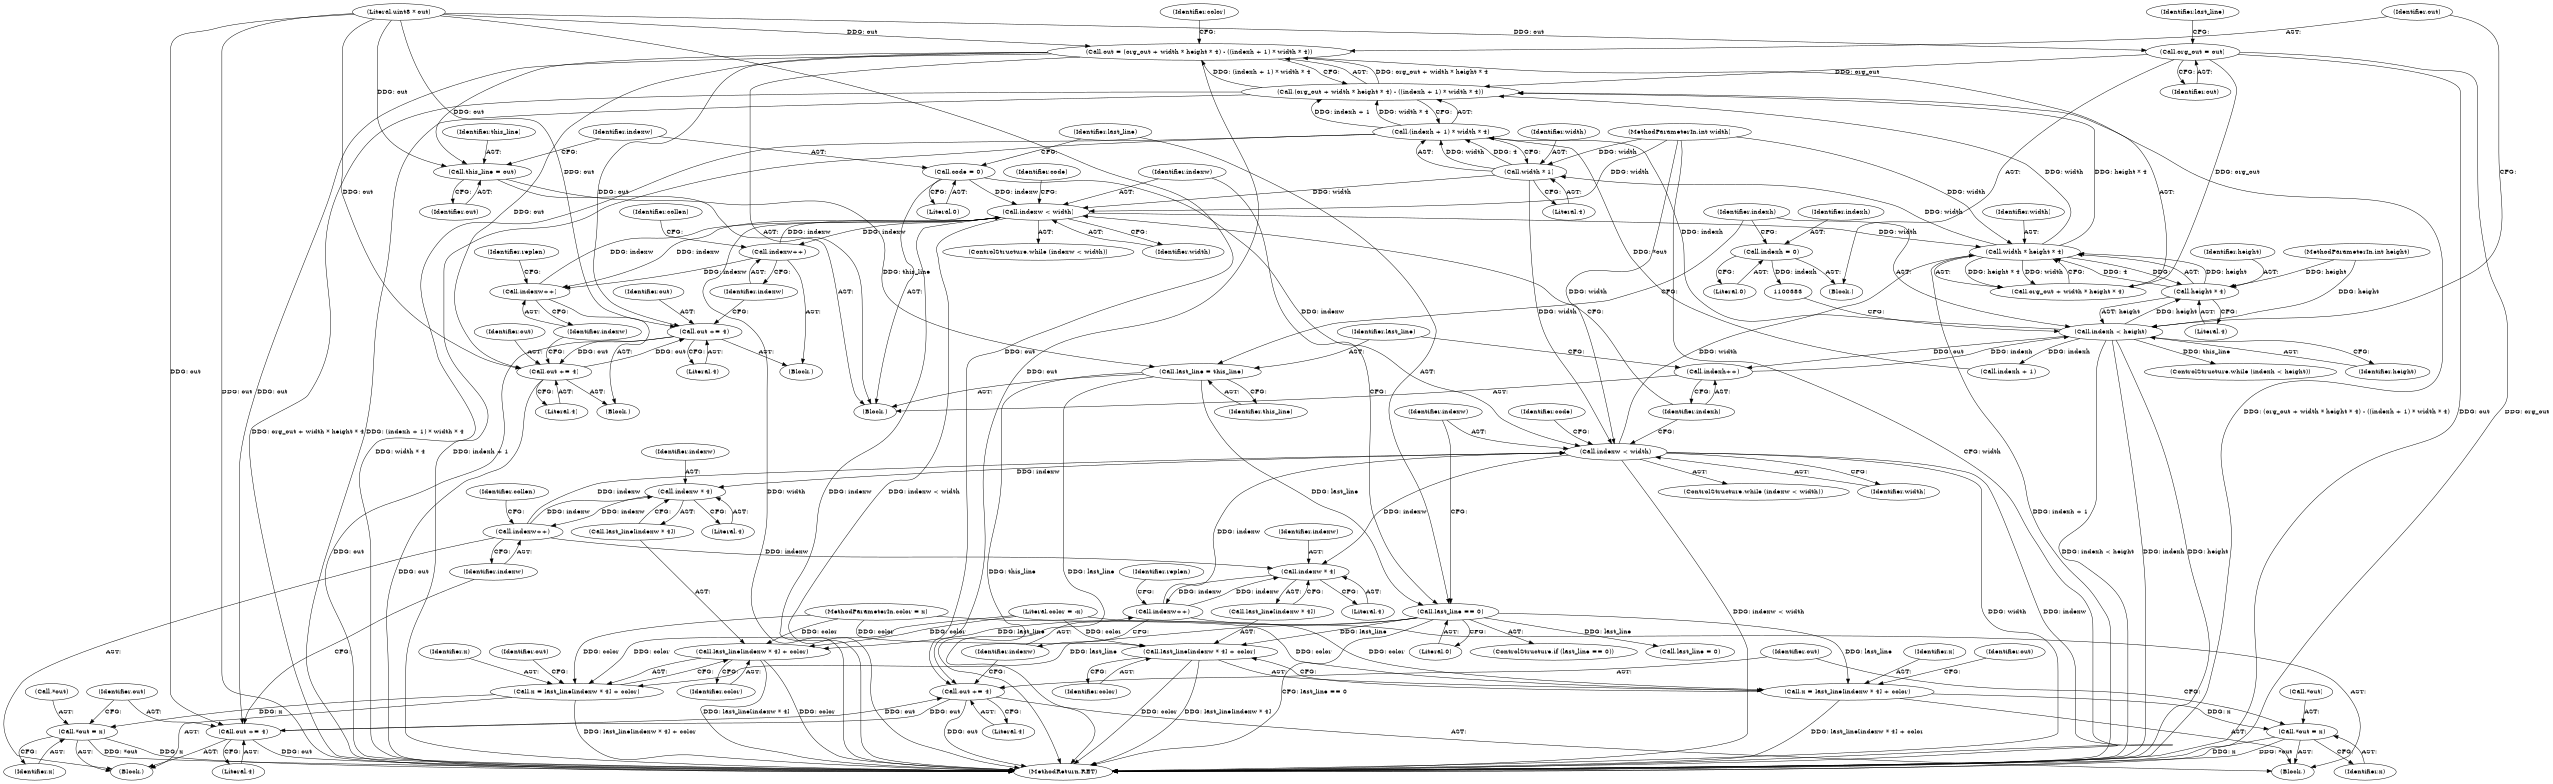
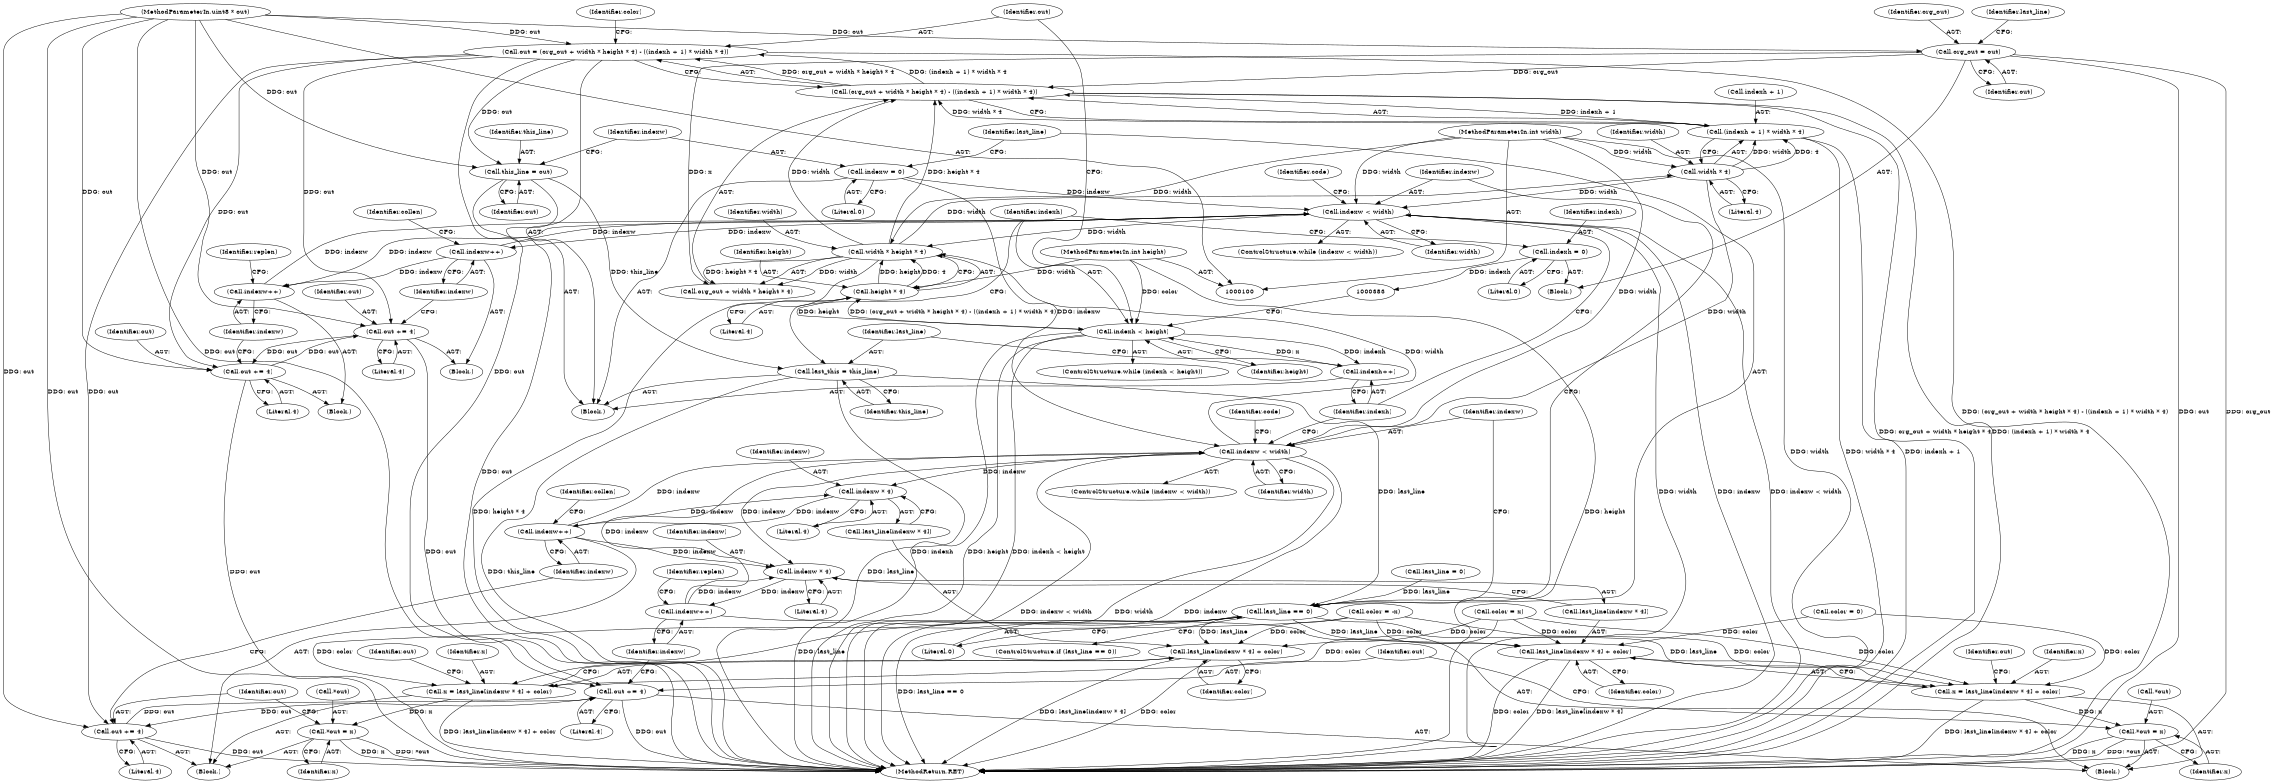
node "(Literal,uint8 * out)": label "(Literal,uint8 * out)" -> "(MethodParameterIn,uint8 * out)"
node "(Identifier,org_out)": added
node "(Call,code = 0)": label "(Call,code = 0)" -> "(Call,indexw = 0)"
node "(Call,width * 1)": label "(Call,width * 1)" -> "(Call,width * 4)"
edge "(Call,org_out = out)" -> "(Call,org_out + width * height * 4)": label "DDG: org_out" -> "DDG: x"
edge "(Call,indexh + 1)" -> "(Call,(indexh + 1) * width * 4)": label "DDG: *out" -> "AST: "
edge "(Call,org_out + width * height * 4)" -> "(Call,width * height * 4)": removed, label "CFG:"
edge "(Call,width * height * 4)" -> "(Call,height * 4)": label "DDG: " -> "CFG: "
edge "(MethodParameterIn,int height)" -> "(Call,height * 4)": label "DDG: height" -> "DDG: width"
node "1000100": added
node "1100383": label "1100383" -> "1000383"
edge "(MethodParameterIn,int height)" -> "(Call,indexh < height)": label "DDG: height" -> "DDG: color"
edge "(Call,height * 4)" -> "(Call,indexh < height)": label "AST: height" -> "DDG: height"
edge "(Call,indexh < height)" -> "(Call,height * 4)": label "DDG: height" -> "DDG: (org_out + width * height * 4) - ((indexh + 1) * width * 4)"
edge "(Call,indexh < height)" -> "(Call,(indexh + 1) * width * 4)": removed, label "DDG: indexh"
edge "(Call,indexh < height)" -> "(Call,indexh + 1)": removed, label "DDG: indexh"
edge "(Call,indexh < height)" -> "(Call,indexh++)": label "DDG: out" -> "DDG: indexh"
edge "(Call,indexh++)" -> "(Call,indexh < height)": label "DDG: indexh" -> "DDG: x"
edge "(Call,indexh < height)" -> "(ControlStructure,while (indexh < height))": label "DDG: this_line" -> "AST: "
node "(Call,last_line = this_line)": label "(Call,last_line = this_line)" -> "(Call,last_this = this_line)"
edge "(MethodParameterIn,int width)" -> "(MethodReturn,RET)": label "CFG: width" -> "DDG: width"
edge "(Call,width * height * 4)" -> "(MethodReturn,RET)": label "DDG: indexh + 1" -> "DDG: height * 4"
edge "(Call,this_line = out)" -> "(MethodReturn,RET)": added, label "DDG: out"
edge "(MethodParameterIn,int height)" -> "(MethodReturn,RET)": added, label "DDG: height"
node "(MethodParameterIn,color = x)": label "(MethodParameterIn,color = x)" -> "(Call,color = x)"
node "(Literal,color = -x)": label "(Literal,color = -x)" -> "(Call,color = -x)"
node "(Call,color = 0)": added
edge "(Call,last_line == 0)" -> "(ControlStructure,if (last_line == 0))": label "AST: " -> "CFG: "
edge "(Call,last_line == 0)" -> "(Call,last_line = 0)": reversed
edge "(Call,last_line == 0)" -> "(MethodReturn,RET)": label "CFG: last_line == 0" -> "DDG: last_line == 0"
